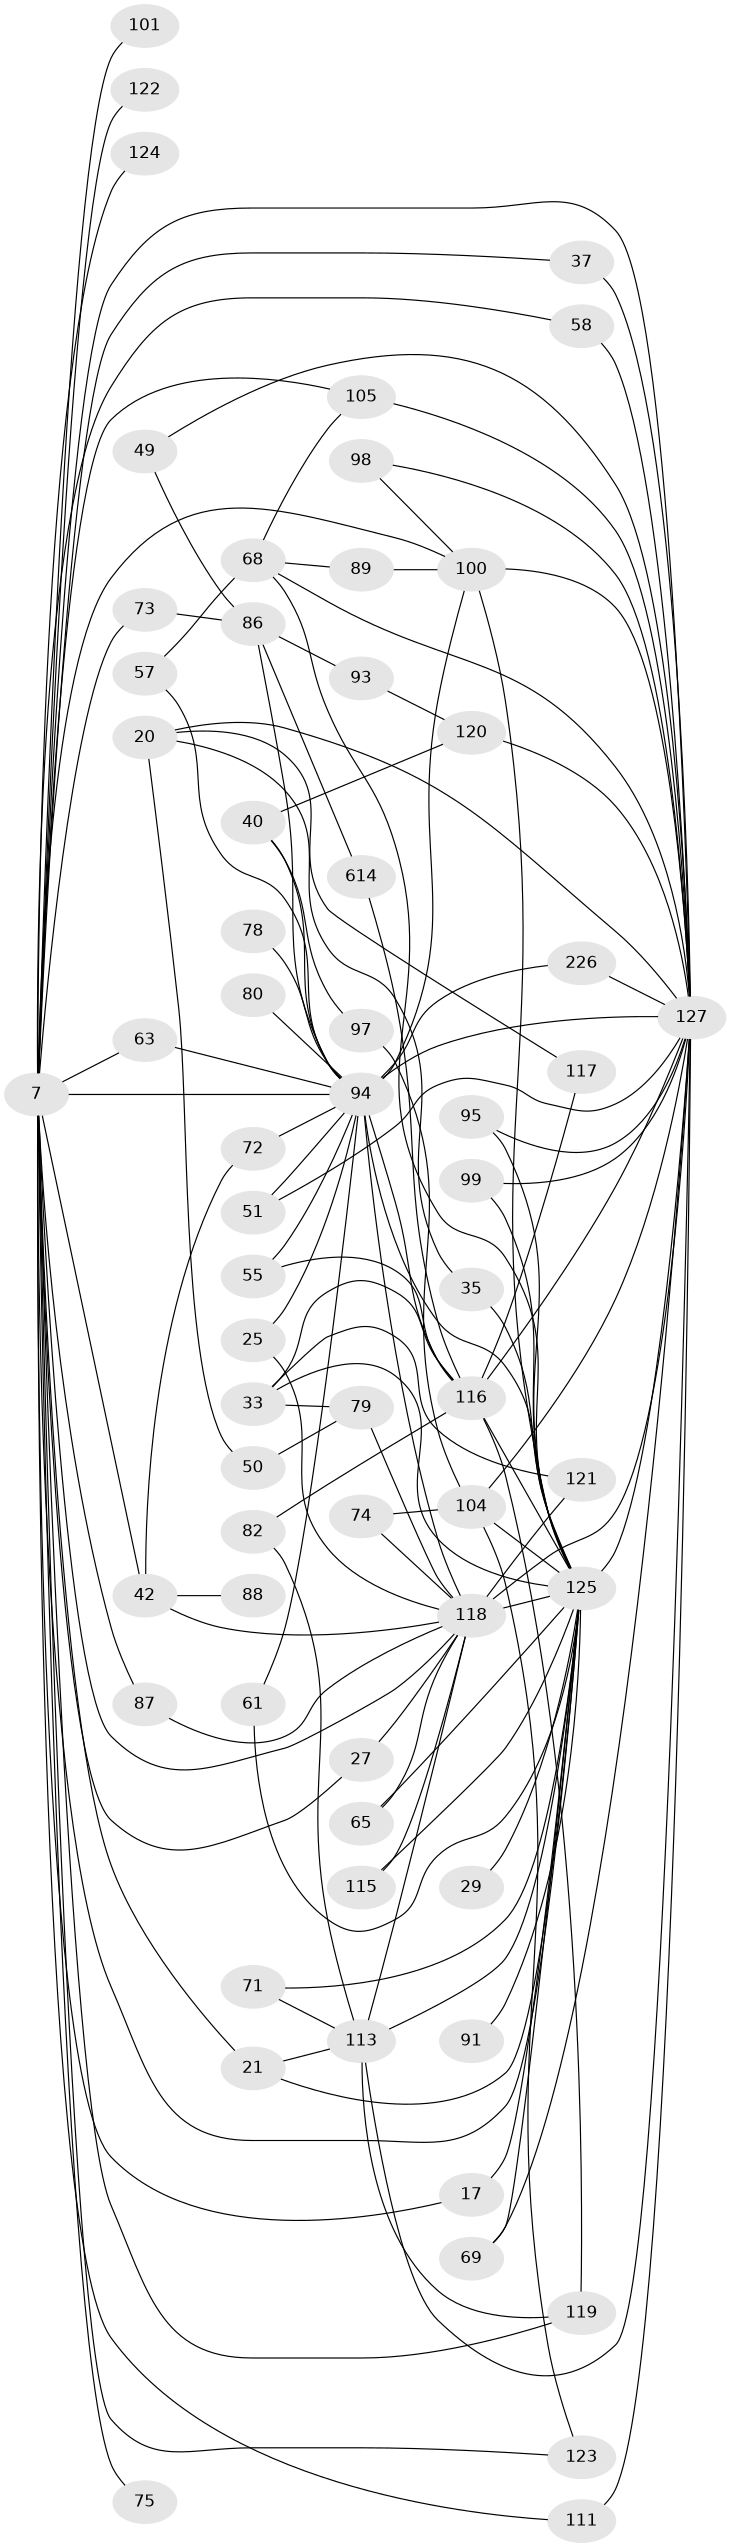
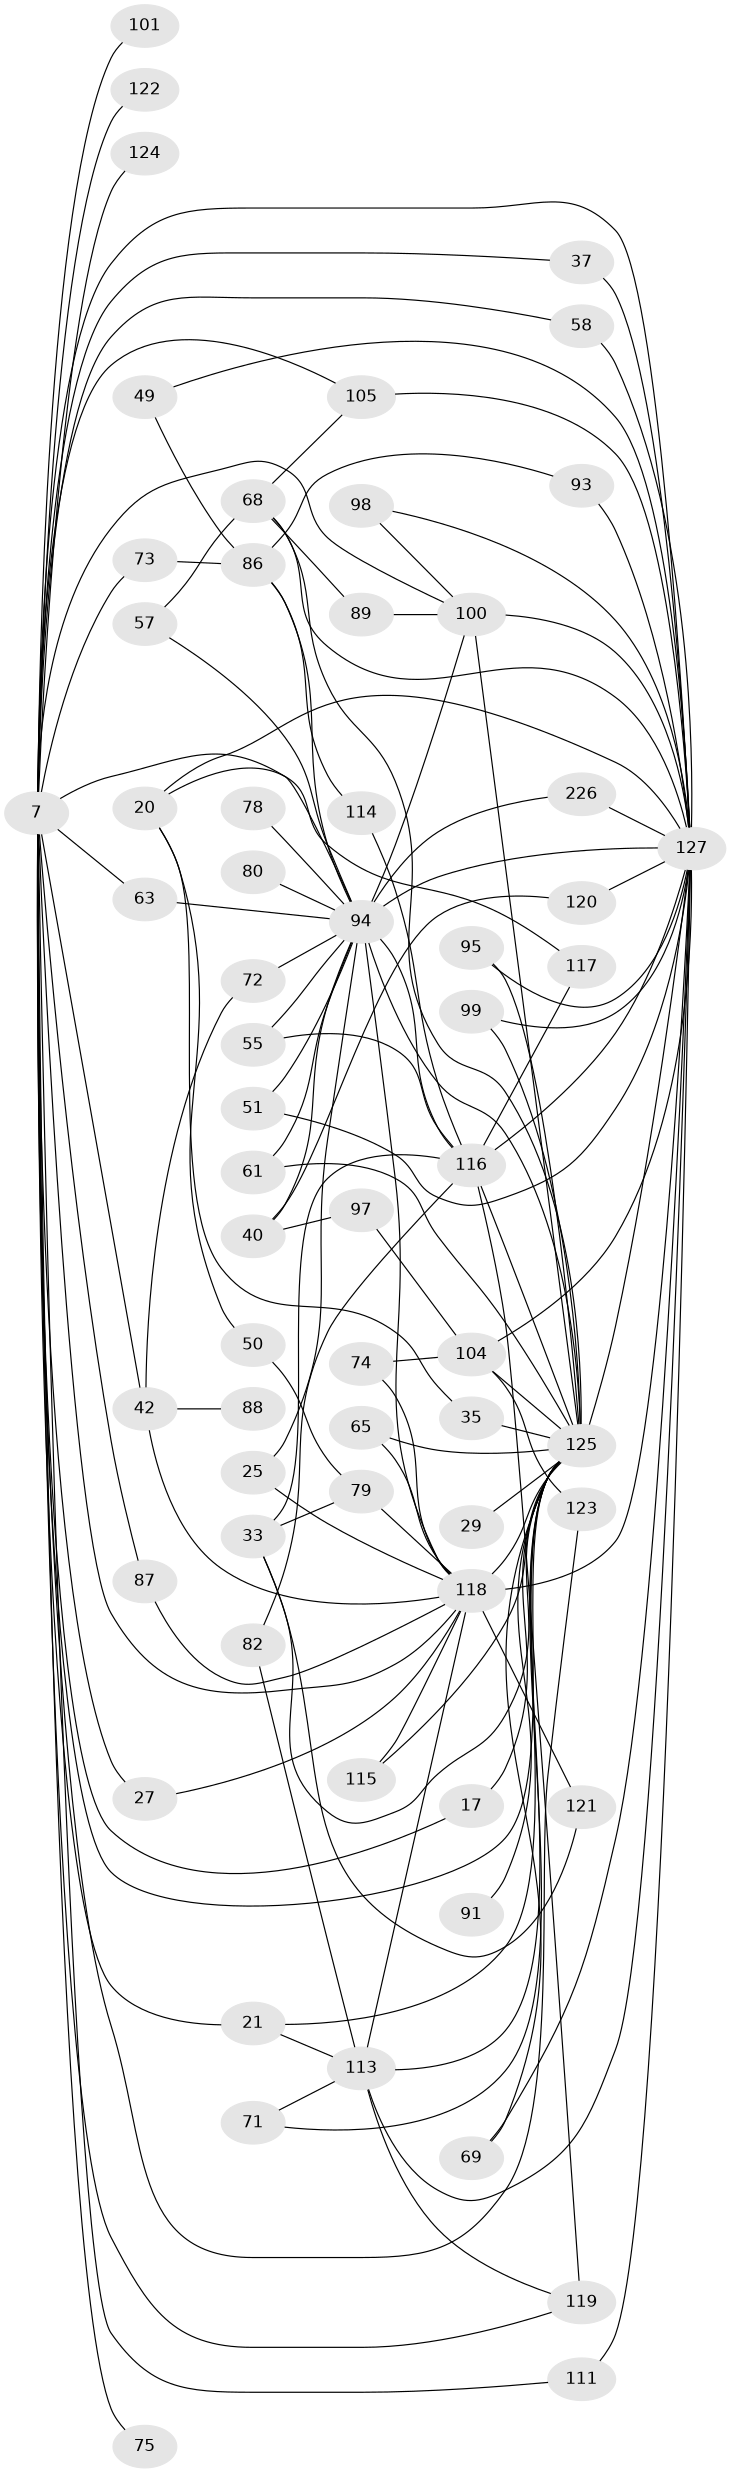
edge "93" -- "120": now "93" -- "127"
node "614": label "614" -> "114"
